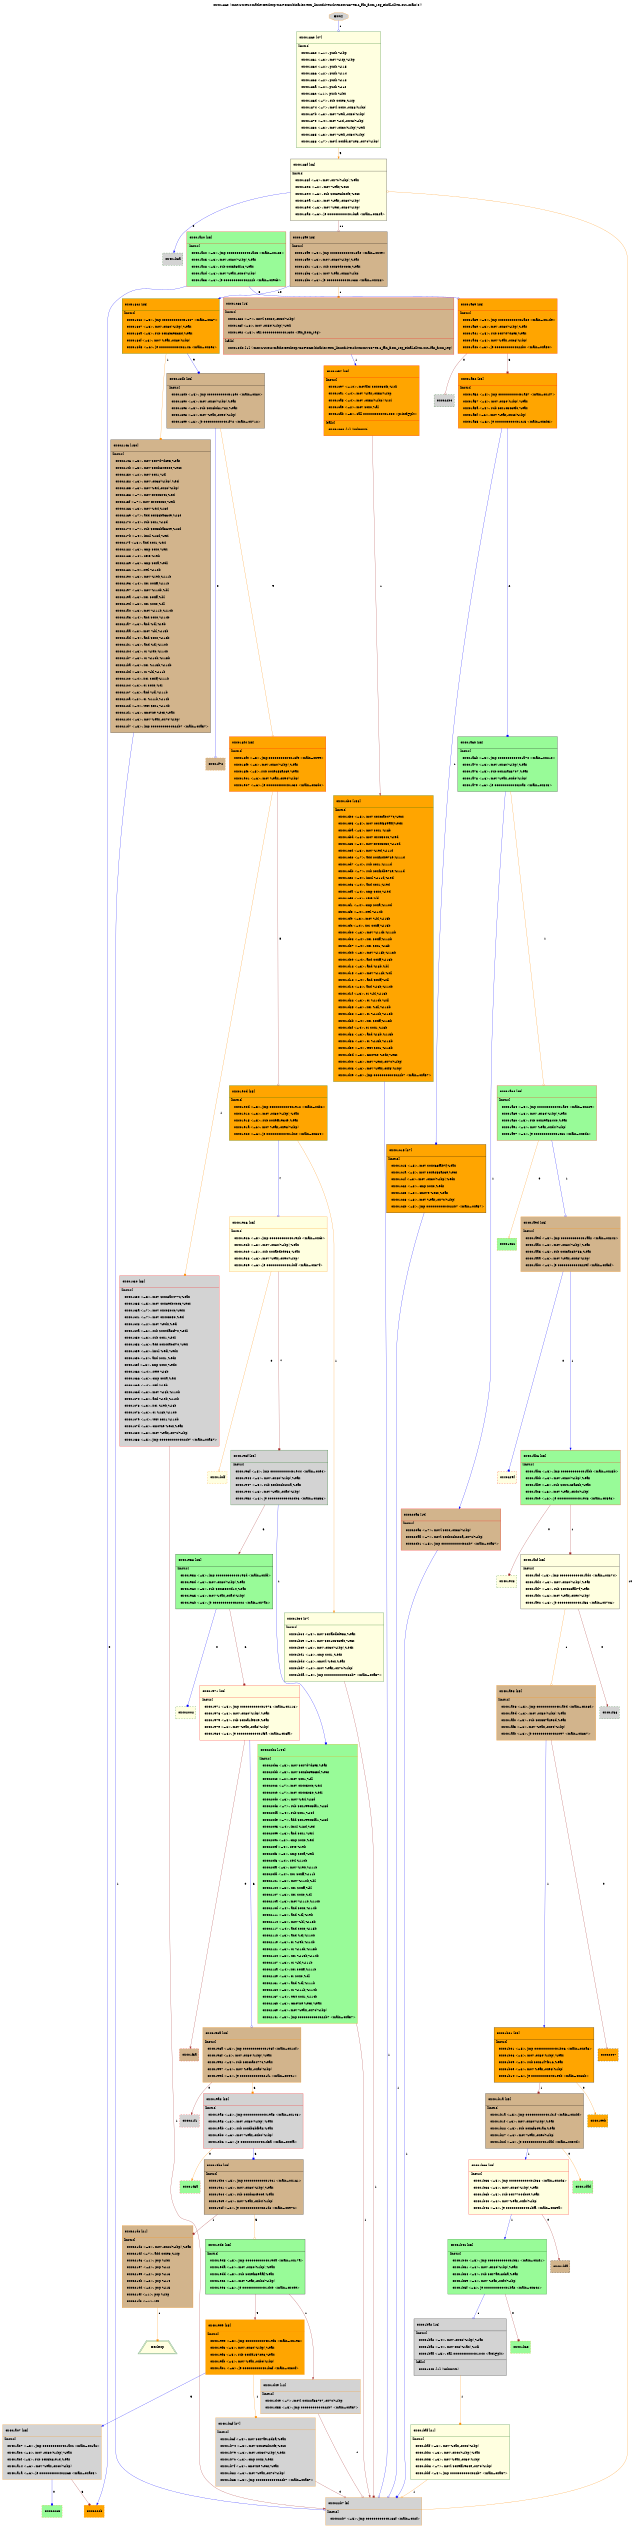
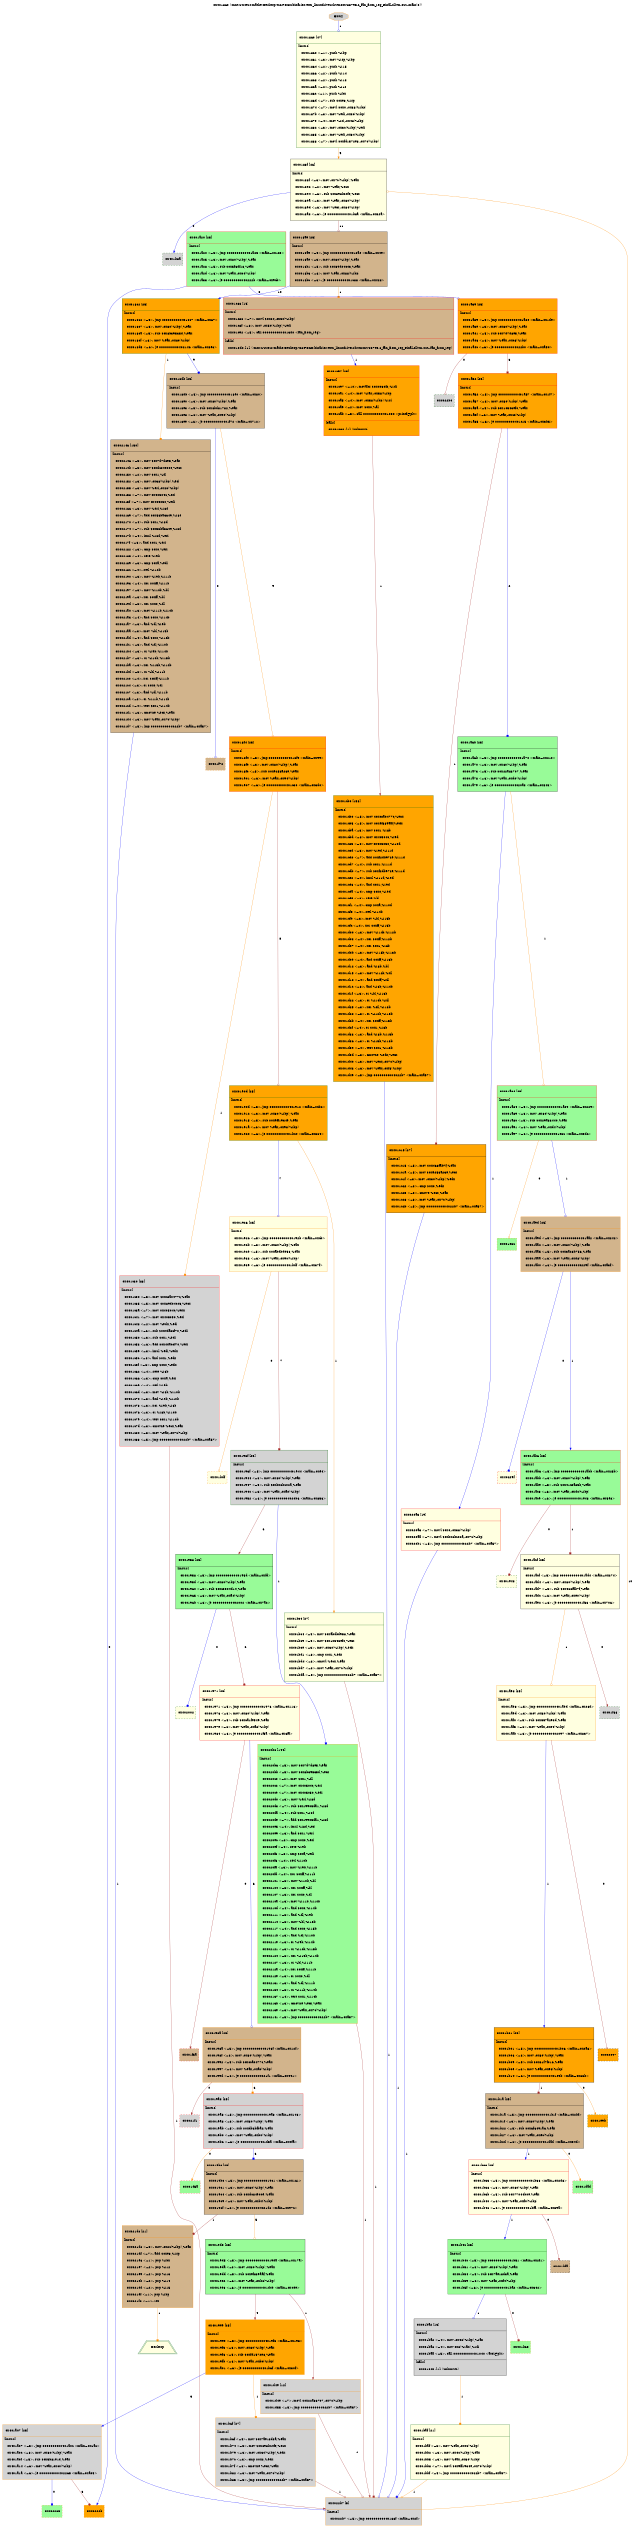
edge "0x401a52 [25]" -> "0x401c15 [27]": color blue -> brown
node "0x4020a3 [19]": fillcolor tan -> lightyellow
node "0x401ae8 [25]": fillcolor tan -> lightyellow
edge "0x401b6f [27]" -> "0x4022b7 [5]": label " 4" -> " 1"
